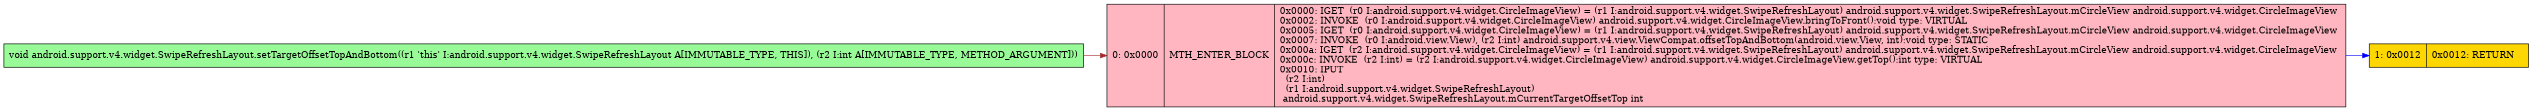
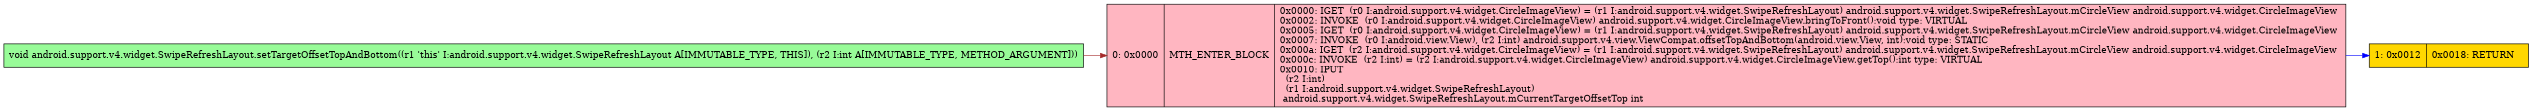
node "1: 0x0012": text "0x0012: RETURN" -> "0x0018: RETURN"
